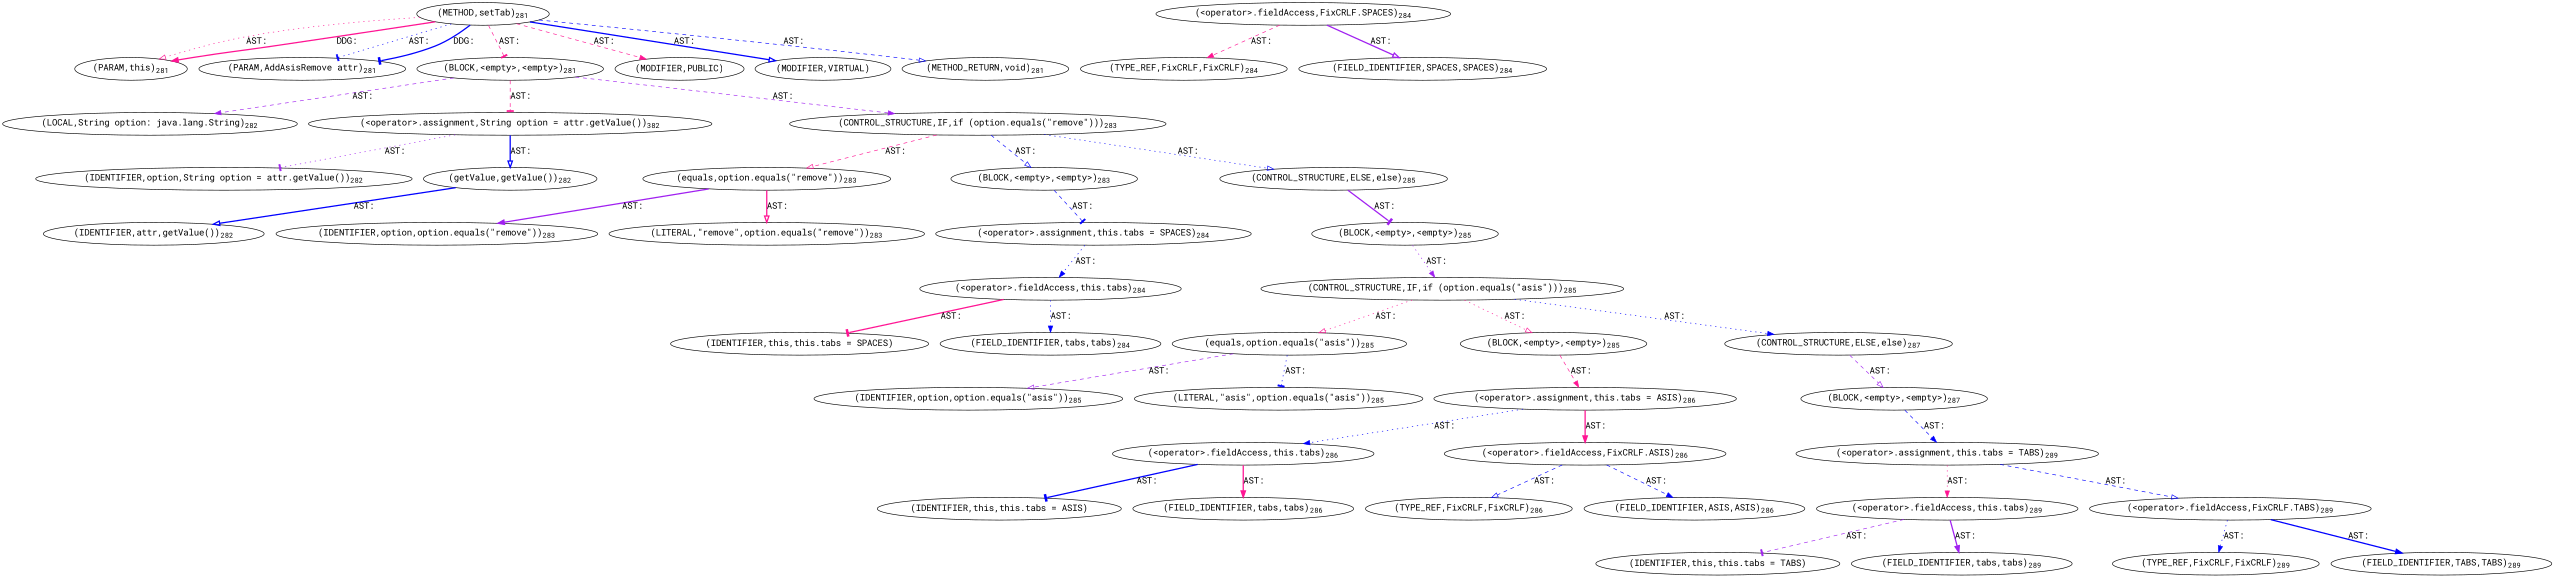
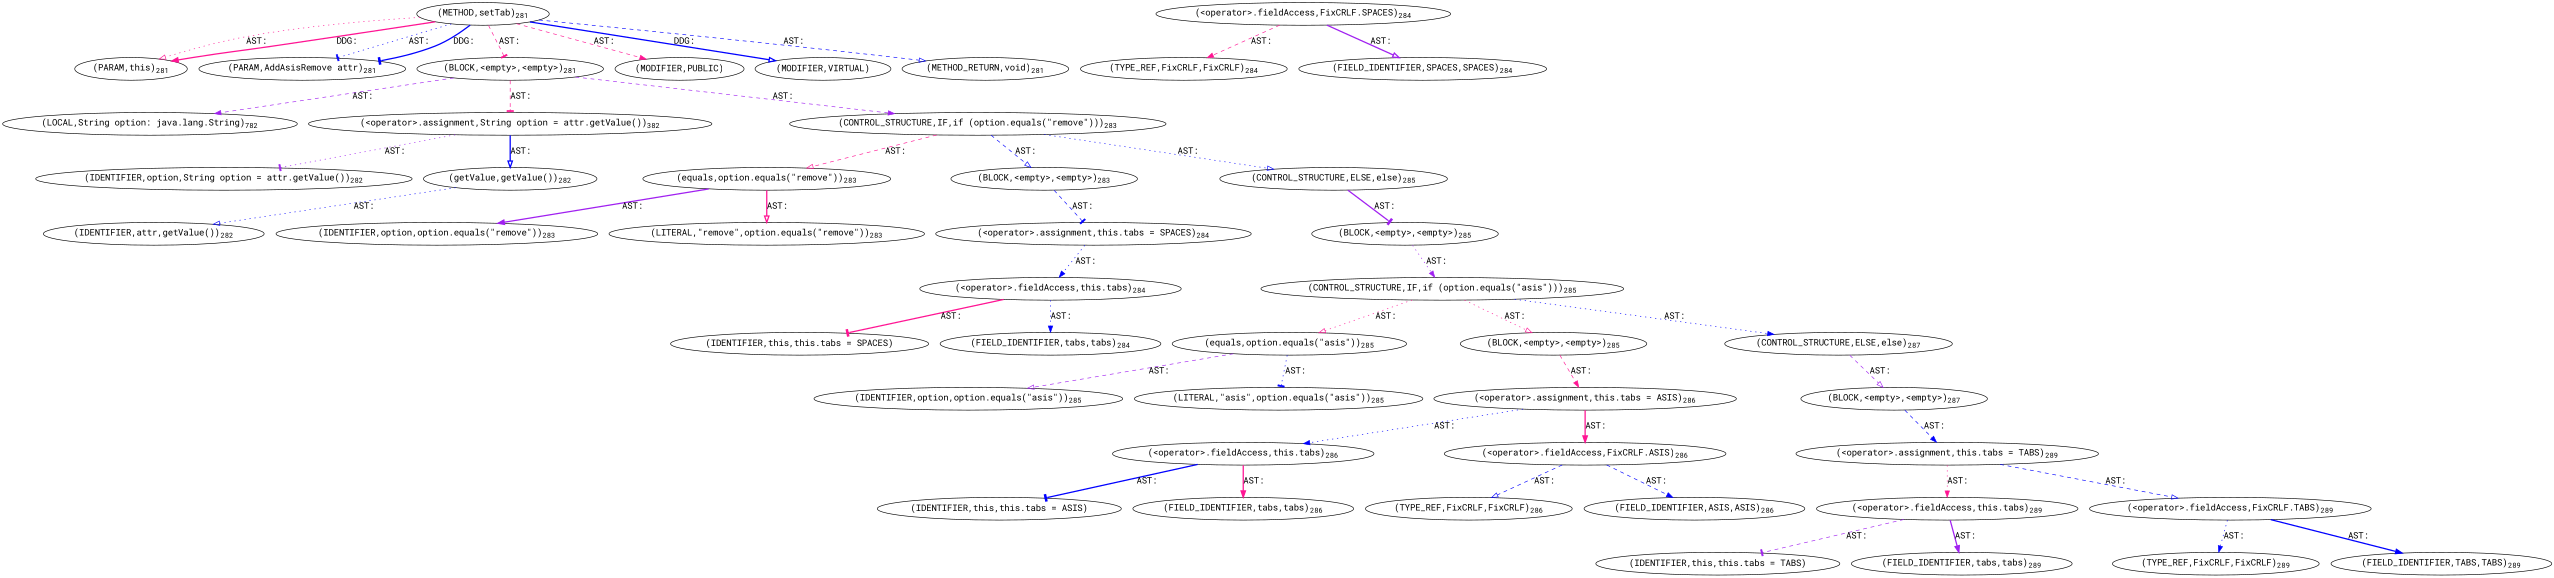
edge "(METHOD,setTab)" -> "(MODIFIER,VIRTUAL)": label "AST: " -> "DDG: "
node "(LOCAL,String option: java.lang.String)": text "282" -> "782"
edge "(getValue,getValue())" -> "(IDENTIFIER,attr,getValue())": style bold -> dotted
